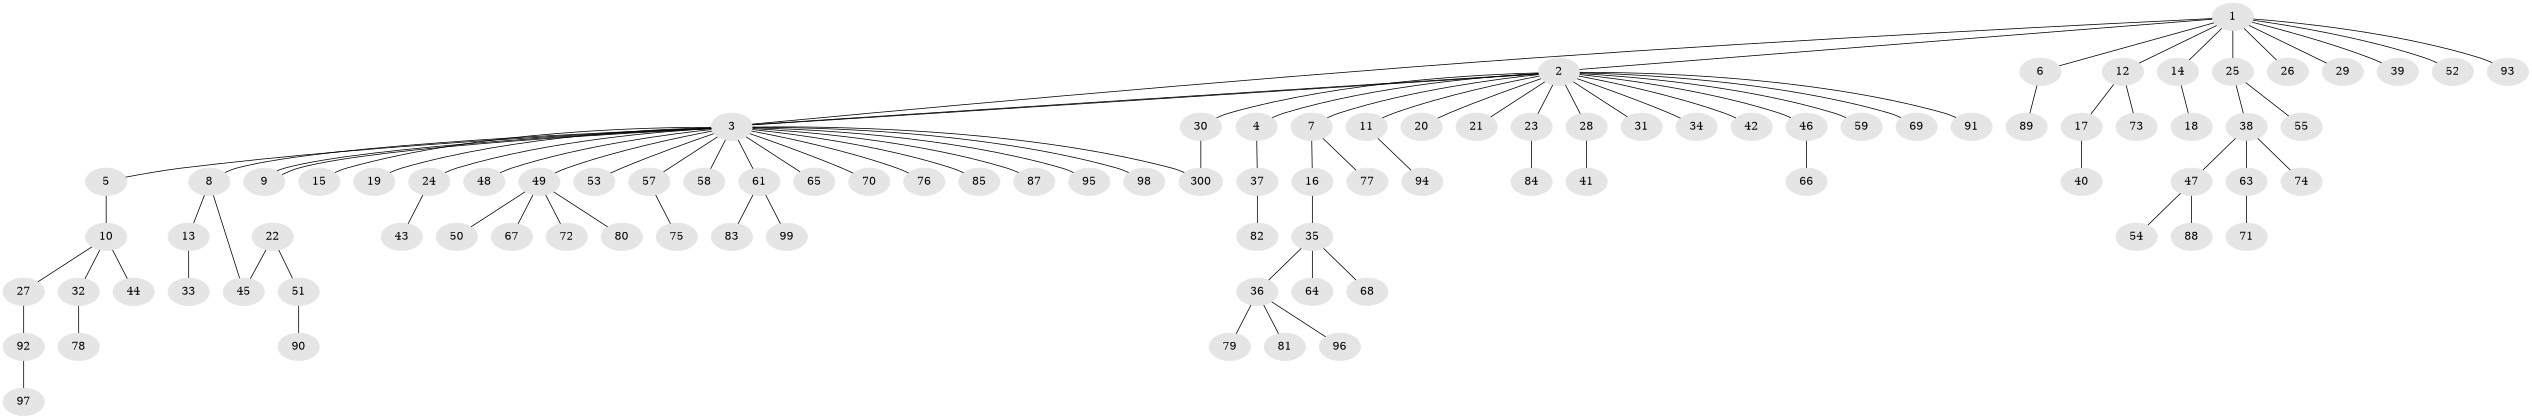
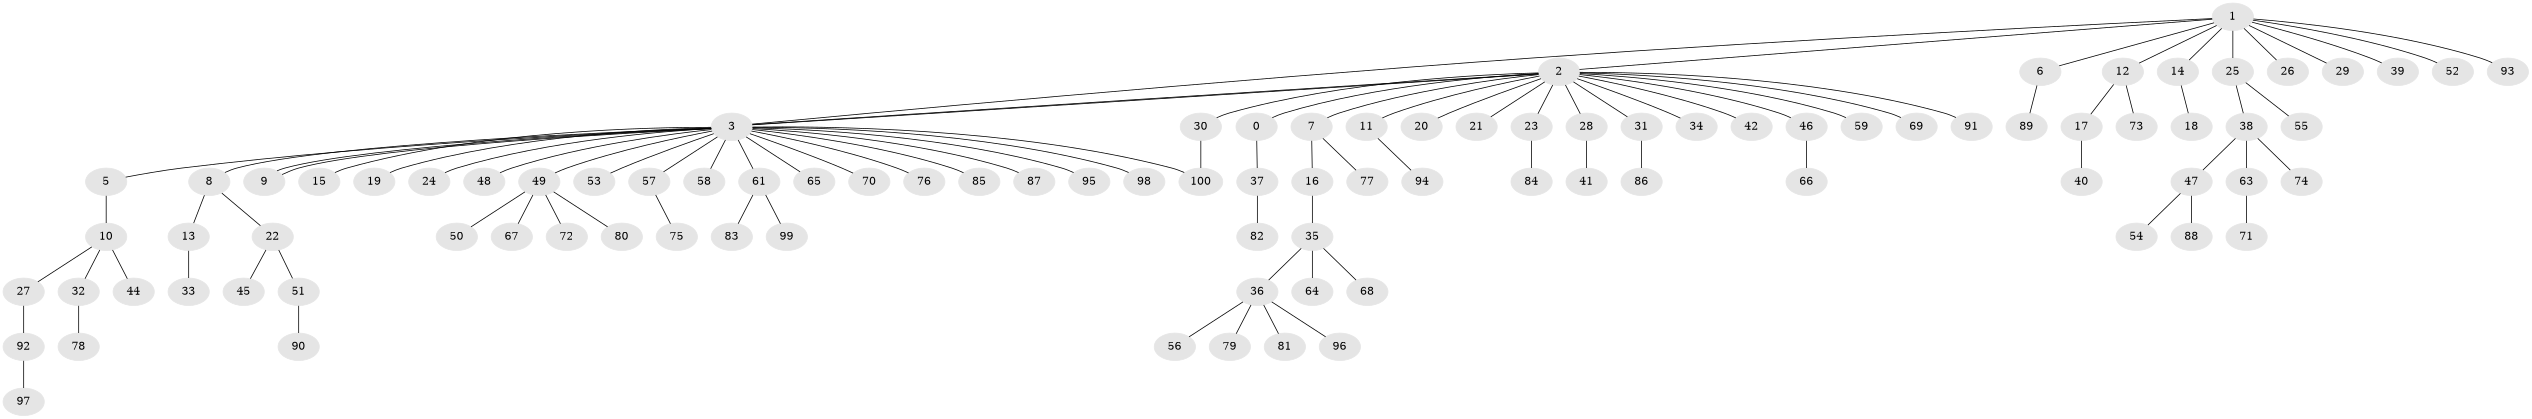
node "4": label "4" -> "0"
node "300": label "300" -> "100"
node "86": added
edge "8" -- "45": now "8" -- "22"
node "43": removed
node "56": added
